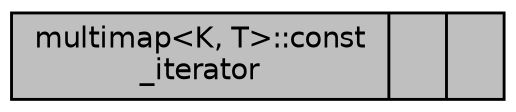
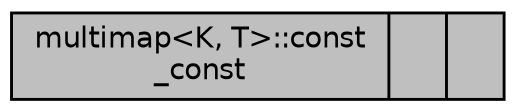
node "multimap<K, T>::const": text "_iterator" -> "_const"
